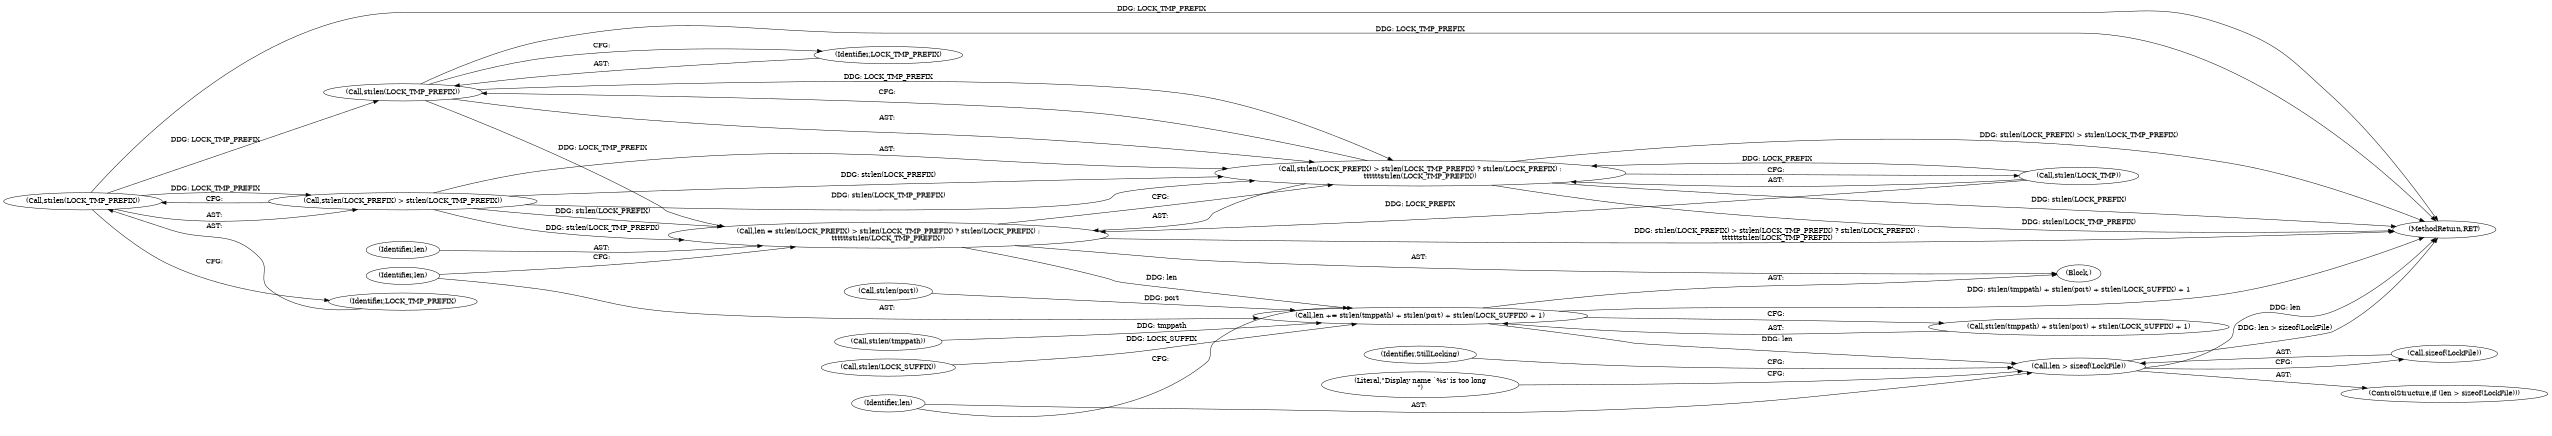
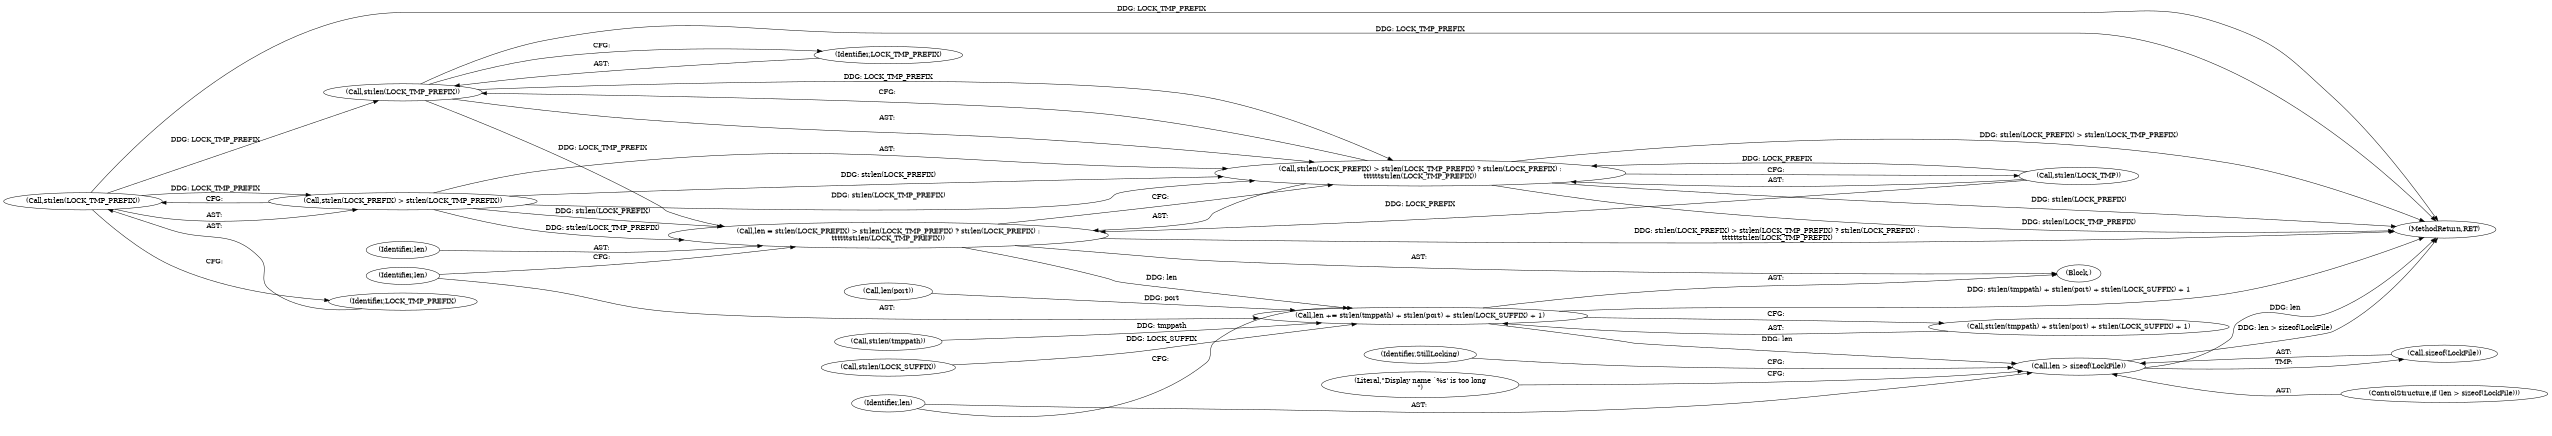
node "(Call,strlen(port))": label "(Call,strlen(port))" -> "(Call,len(port))"
edge "(Call,len > sizeof(LockFile))" -> "(Call,sizeof(LockFile))": label "CFG: " -> "TMP: "
edge "(Call,len > sizeof(LockFile))" -> "(ControlStructure,if (len > sizeof(LockFile)))": reversed
